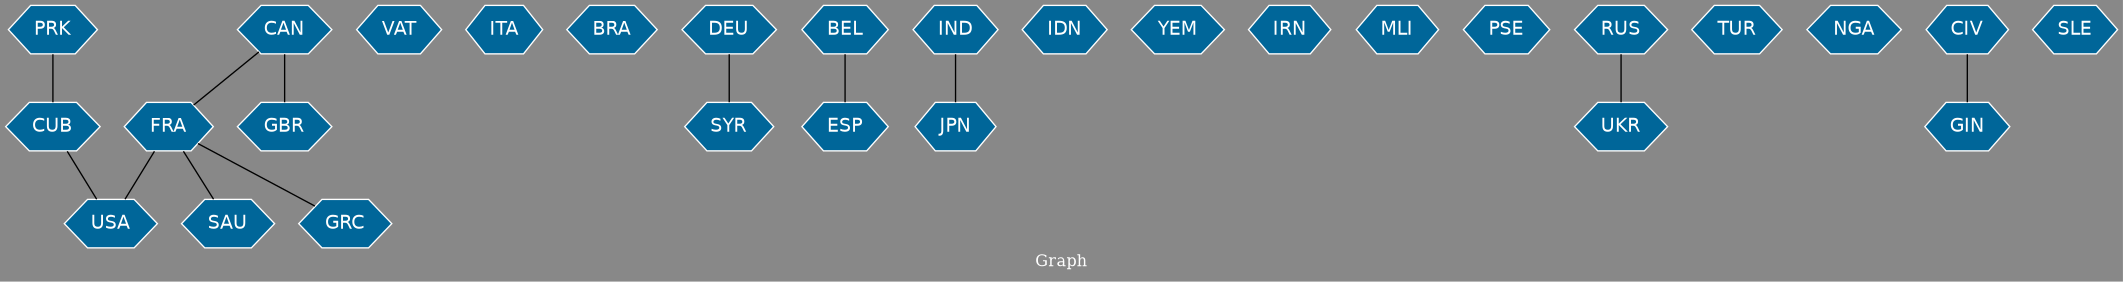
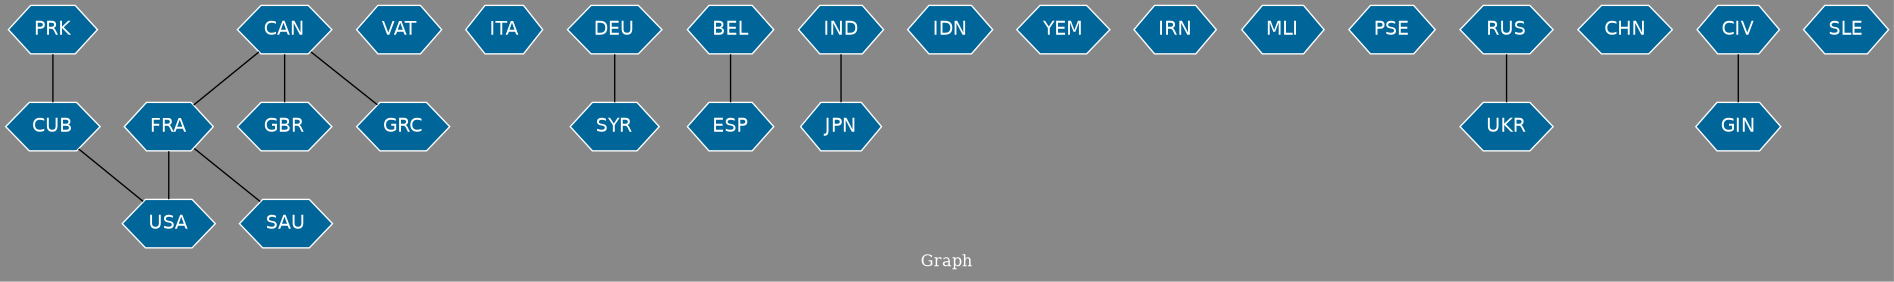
node "BRA": removed
node "CHN": added
node "TUR": removed
node "NGA": removed
edge "FRA" -- "GRC": now "CAN" -- "GRC"
